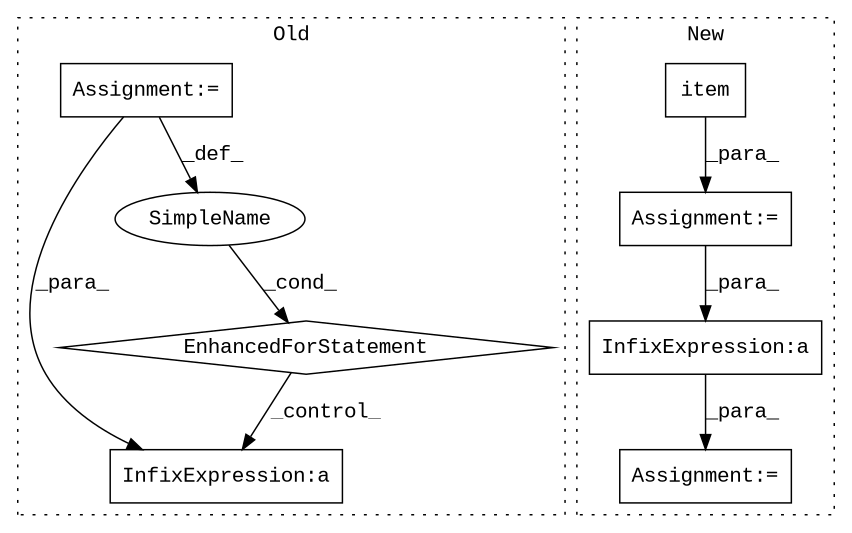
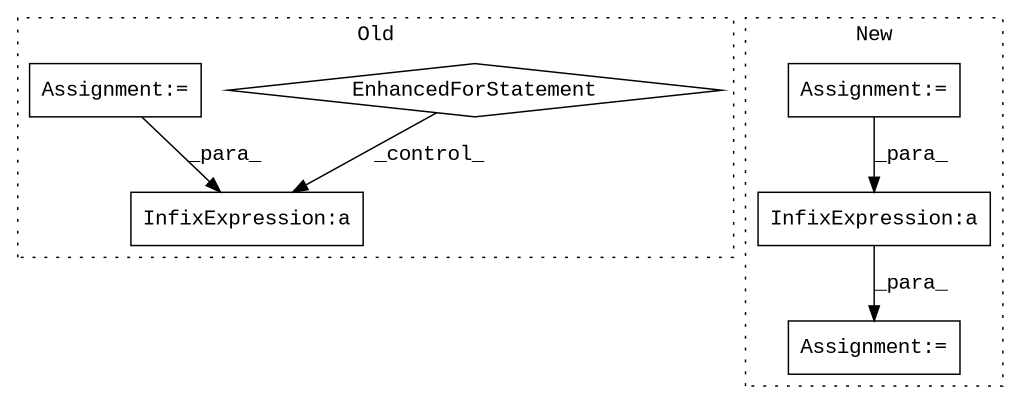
node "item": removed
node "SimpleName": removed
